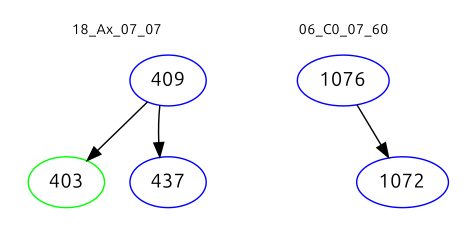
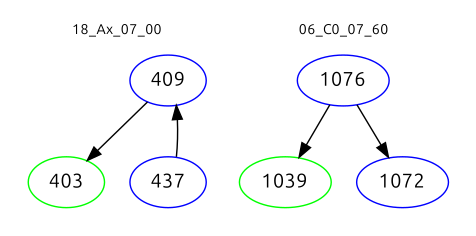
cluster "18_Ax_07_07": label "18_Ax_07_07" -> "18_Ax_07_00"
edge "409" -> "437": reversed
node "1039": added
